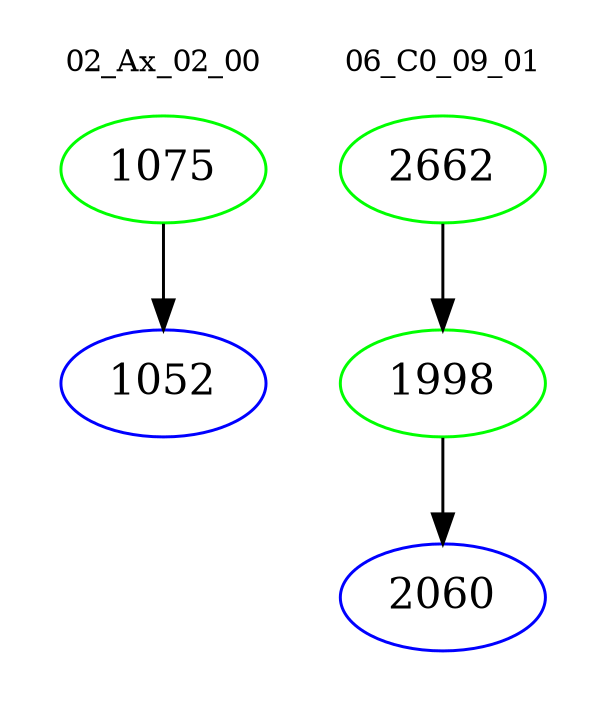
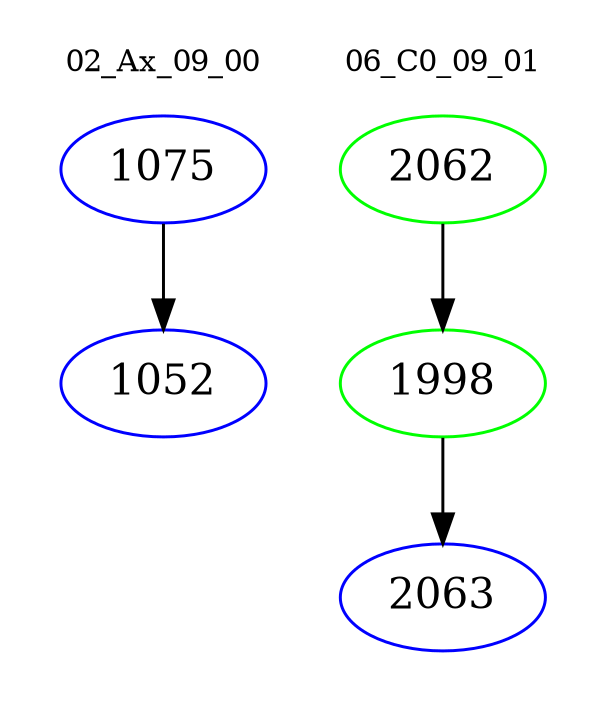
cluster "02_Ax_02_00": label "02_Ax_02_00" -> "02_Ax_09_00"
node "1075": color green -> blue
node "2662": label "2662" -> "2062"
node "2060": label "2060" -> "2063"
